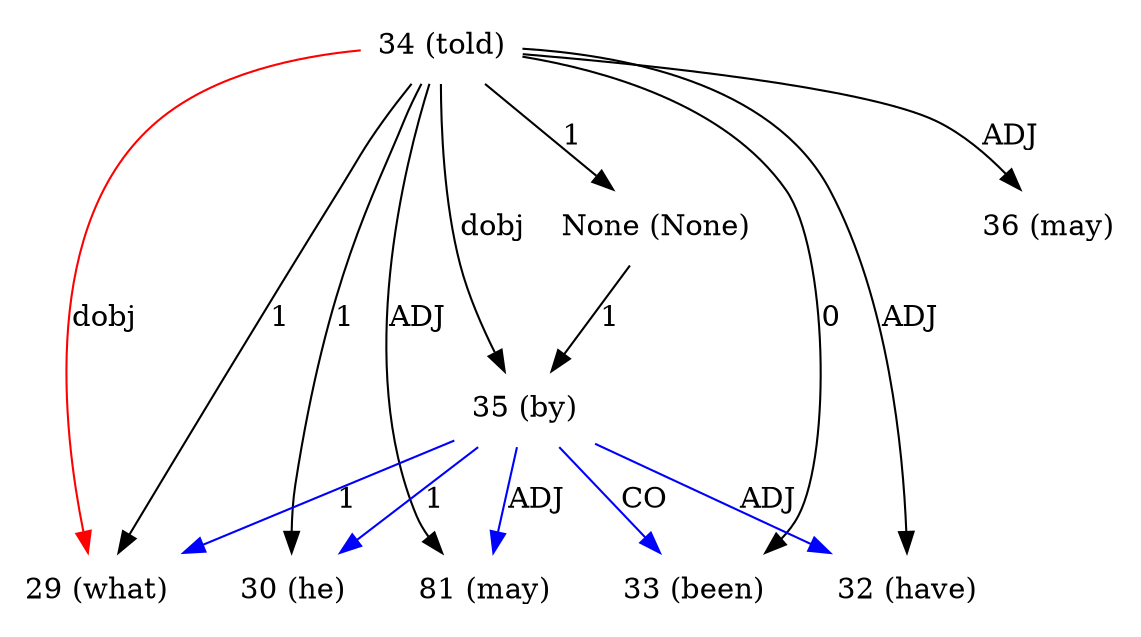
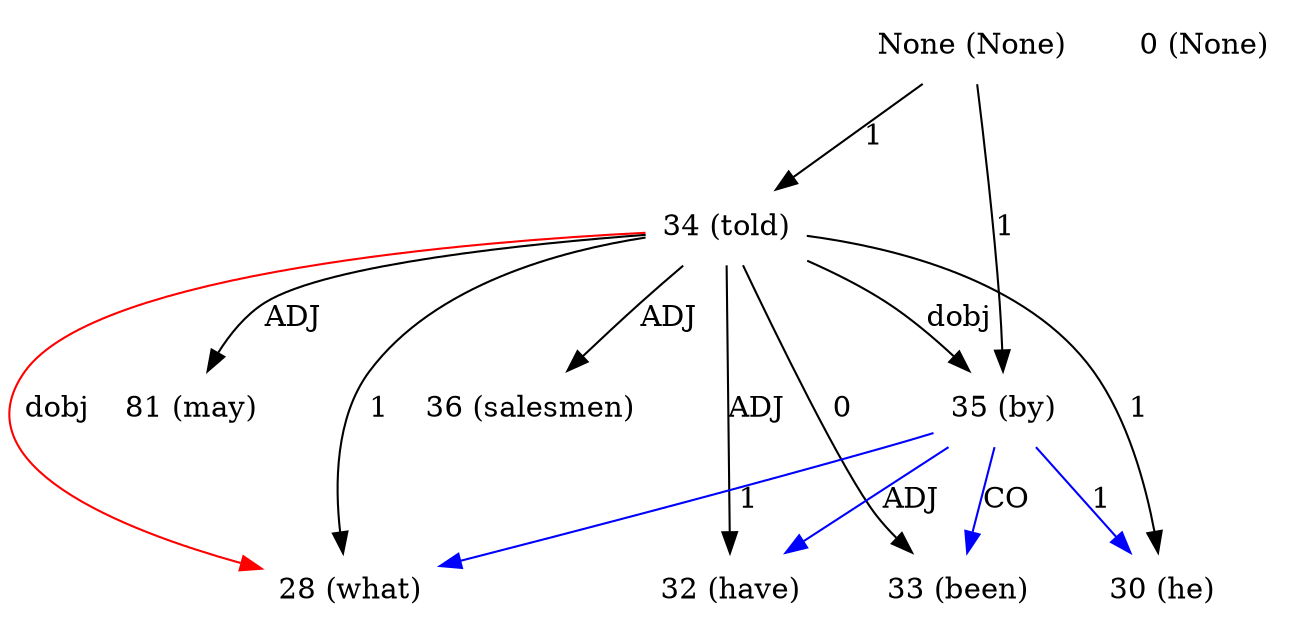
node "0 (None)": added
edge "34 (told)" -> "None (None)": reversed
node "36 (may)": label "36 (may)" -> "36 (salesmen)"
edge "35 (by)" -> "81 (may)": removed, label "ADJ"
node "29 (what)": label "29 (what)" -> "28 (what)"
